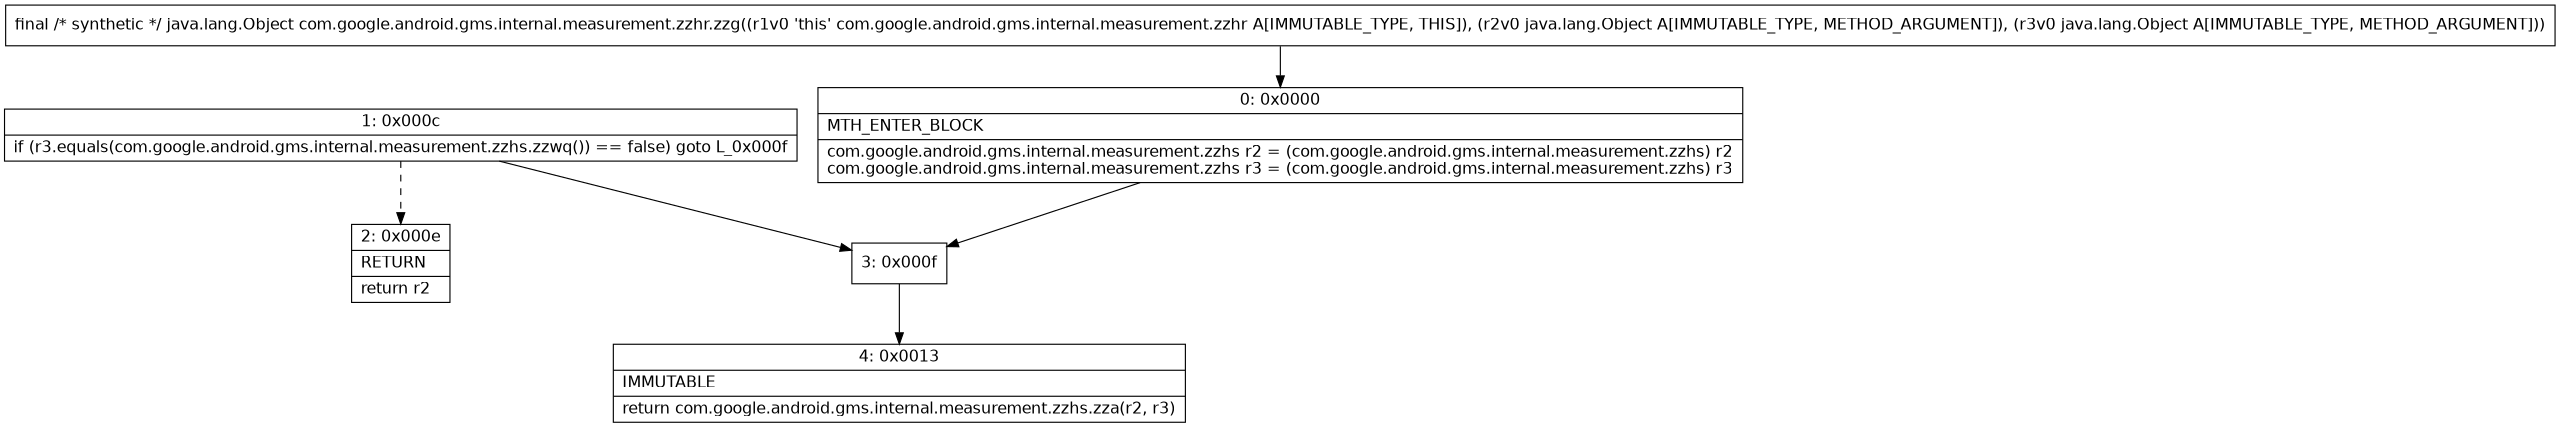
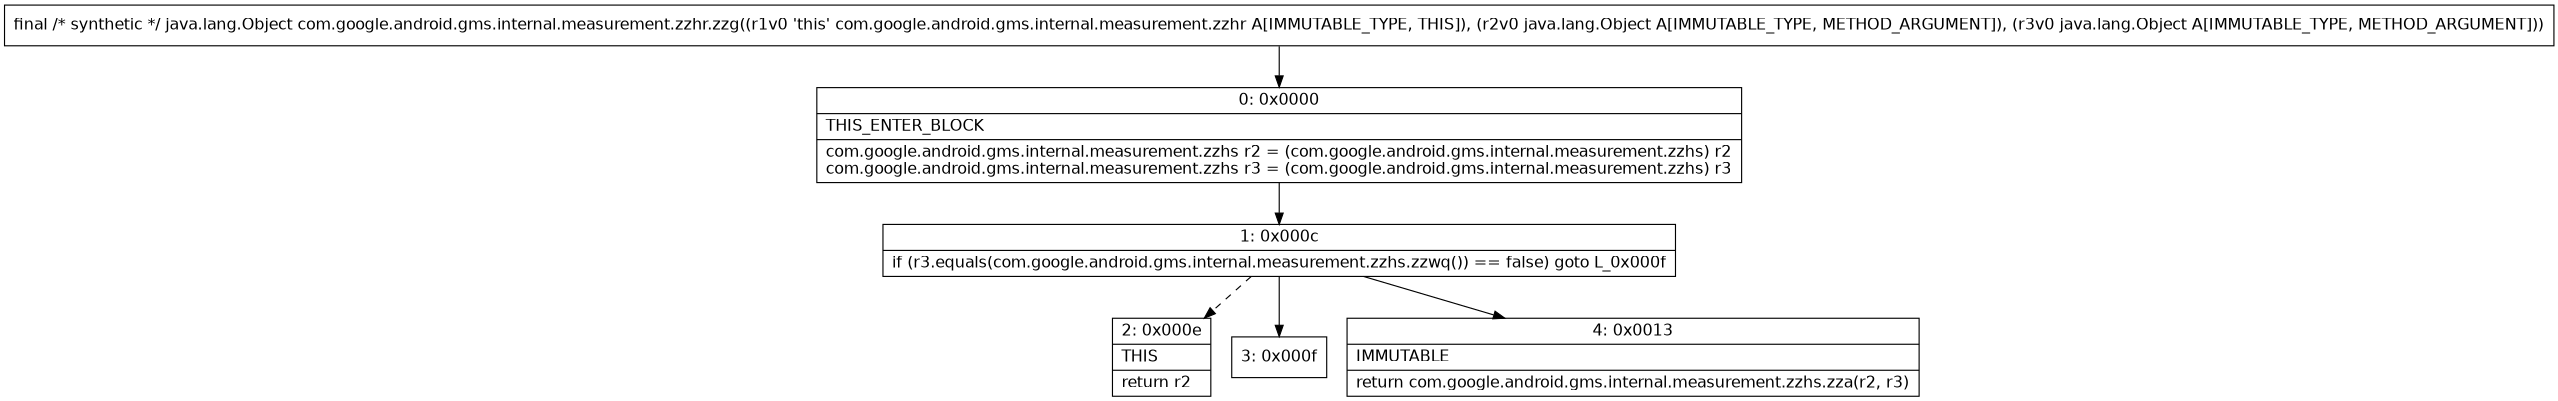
node "0: 0x0000": text "MTH_ENTER_BLOCK" -> "THIS_ENTER_BLOCK"
edge "0: 0x0000" -> "3: 0x000f": now "0: 0x0000" -> "1: 0x000c"
node "2: 0x000e": text "RETURN" -> "THIS"
edge "3: 0x000f" -> "4: 0x0013": now "1: 0x000c" -> "4: 0x0013"
